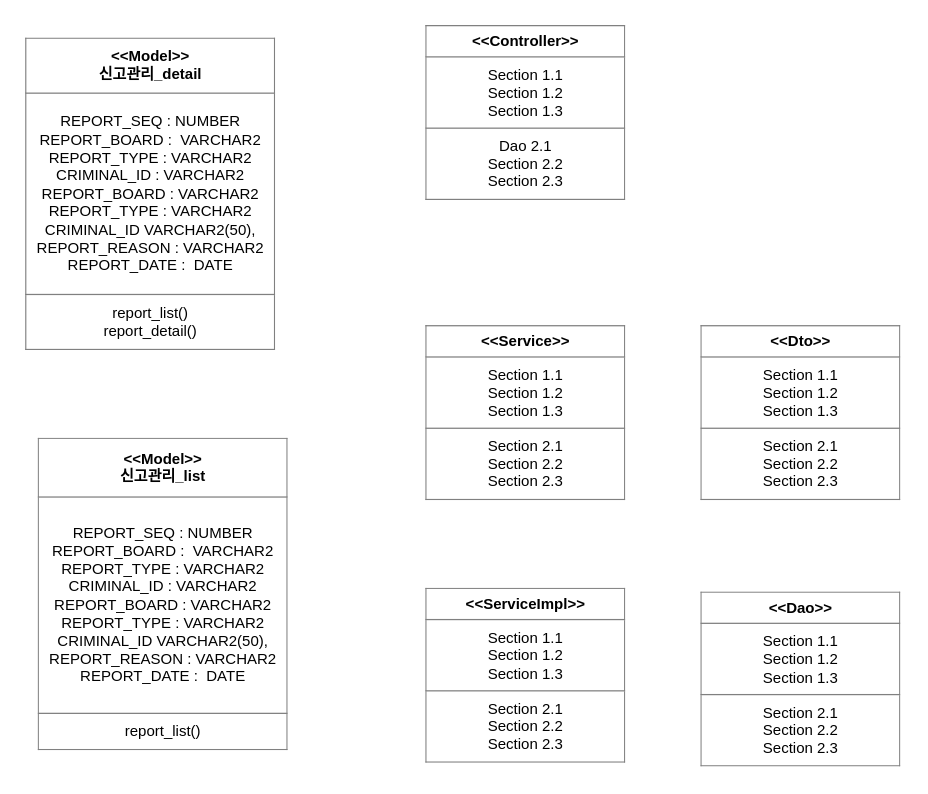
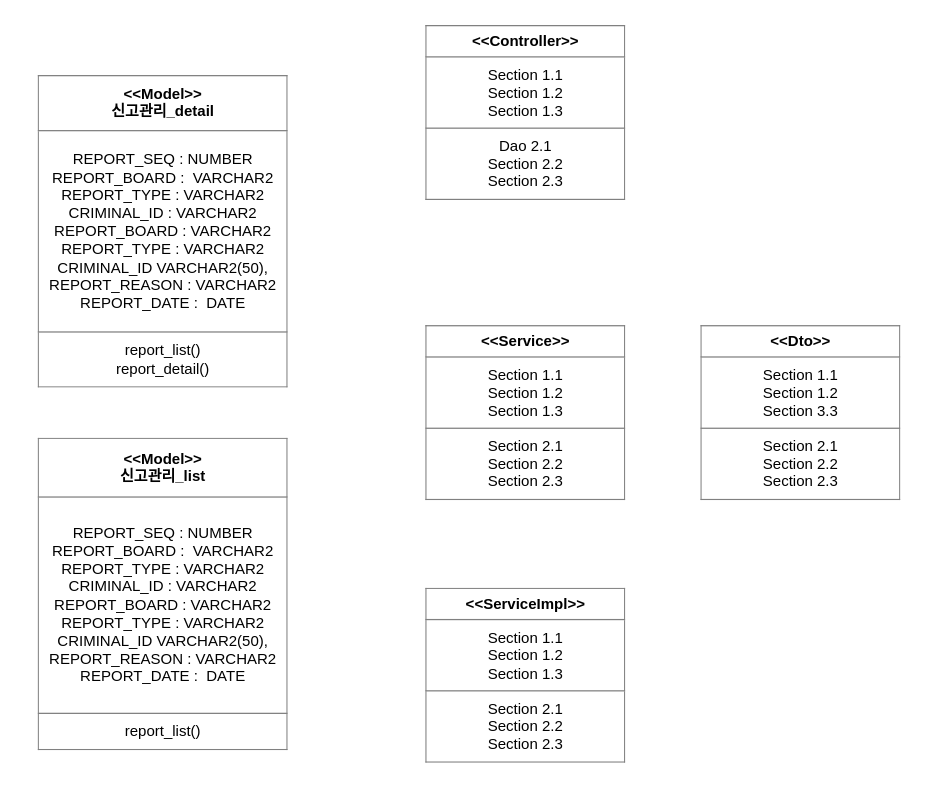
node "<<Model>> 신고관리_detail REPORT_SEQ : NUMBER REPORT_BOARD : VARCHAR2 REPORT_TYPE : VARCHAR2 CRIMINAL_ID : VARCHAR2 REPORT_BOARD : VARCHAR2 REPORT_TYPE : VARCHAR2 CRIMINAL_ID VARCHAR2(50), REPORT_REASON : VARCHAR2 REPORT_DATE : DATE report_list() report_detail()": moved (151, 194) -> (163, 232)
node "<<Dto>> Section 1.1 Section 1.2 Section 1.3 Section 2.1 Section 2.2 Section 2.3": label "<<Dto>> Section 1.1 Section 1.2 Section 1.3 Section 2.1 Section 2.2 Section 2.3" -> "<<Dto>> Section 1.1 Section 1.2 Section 3.3 Section 2.1 Section 2.2 Section 2.3"
node "<<Dao>> Section 1.1 Section 1.2 Section 1.3 Section 2.1 Section 2.2 Section 2.3": removed
